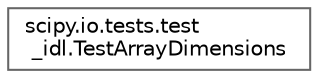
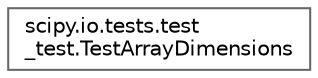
node "scipy.io.tests.test _idl.TestArrayDimensions": label "scipy.io.tests.test _idl.TestArrayDimensions" -> "scipy.io.tests.test _test.TestArrayDimensions"
